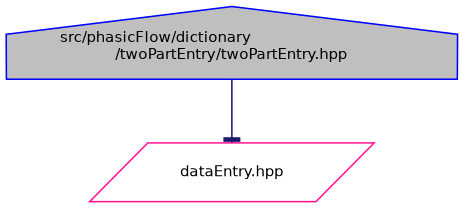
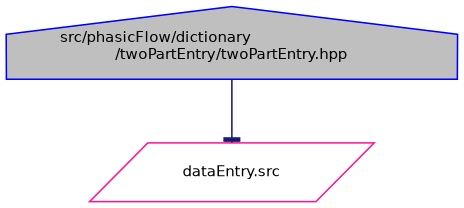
node "dataEntry.hpp": label "dataEntry.hpp" -> "dataEntry.src"
